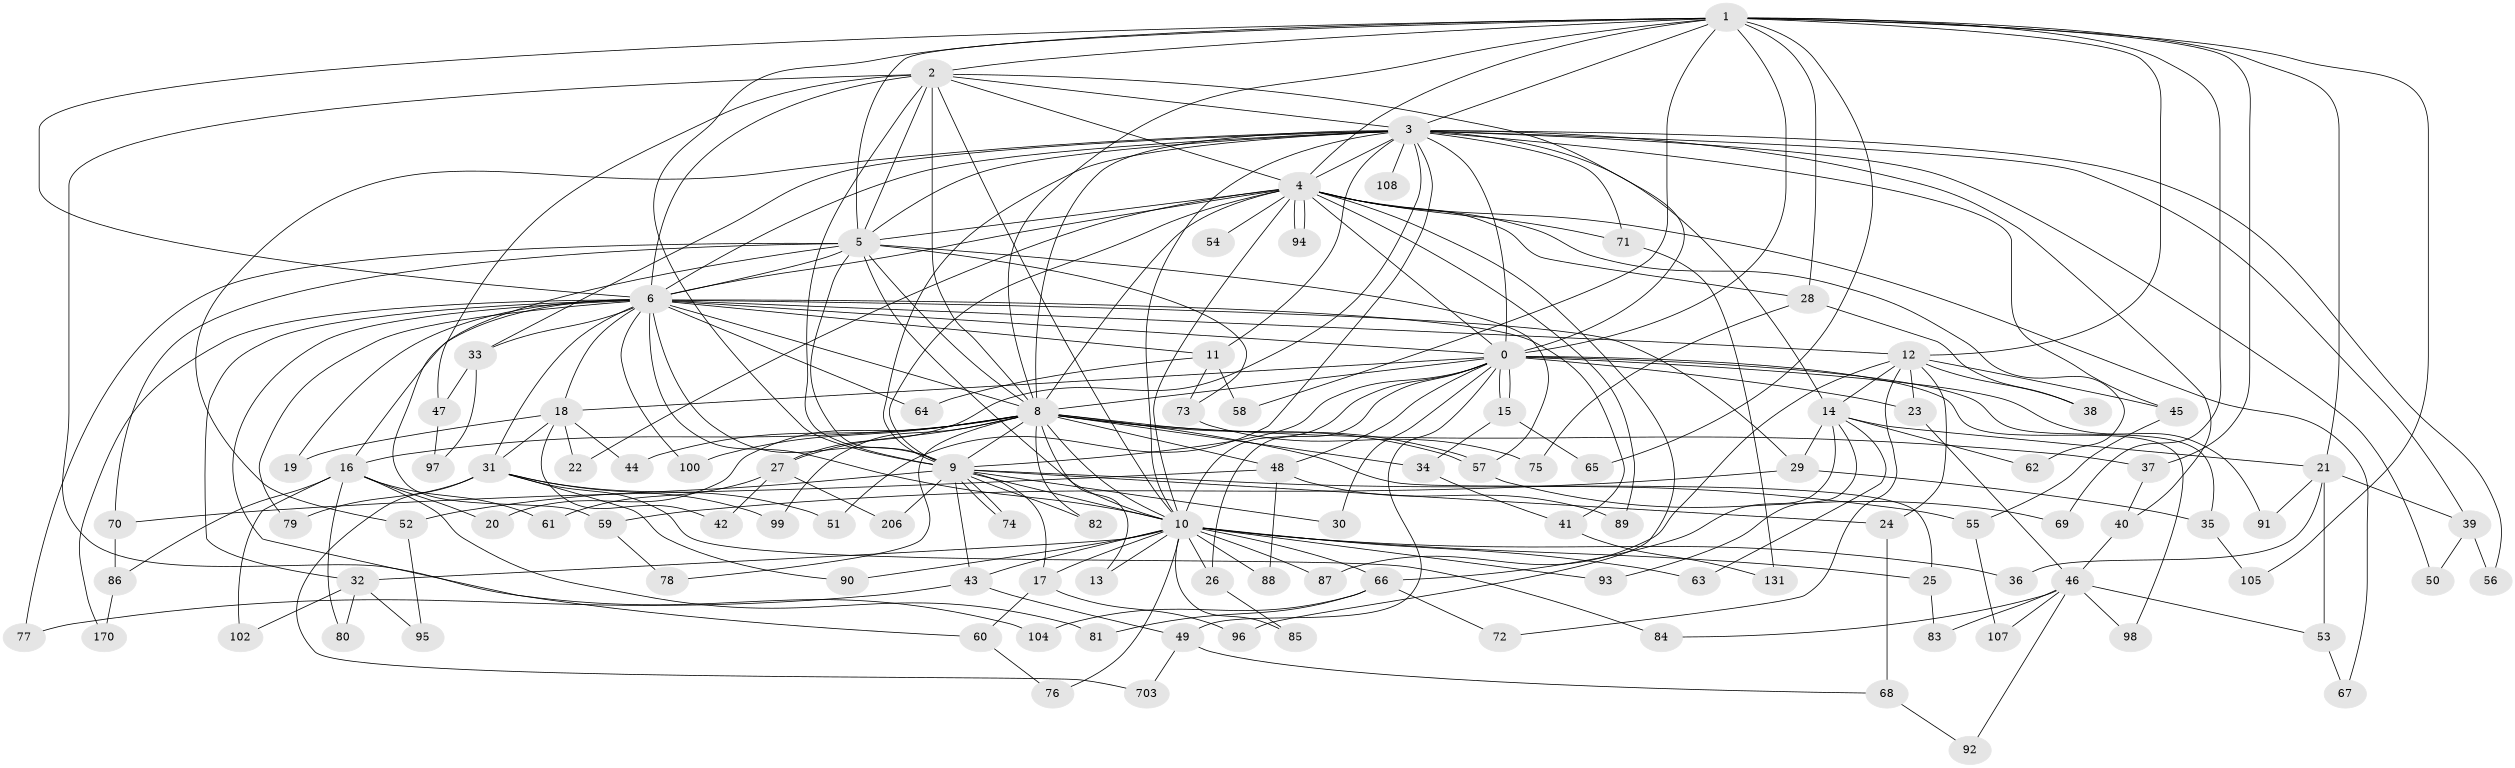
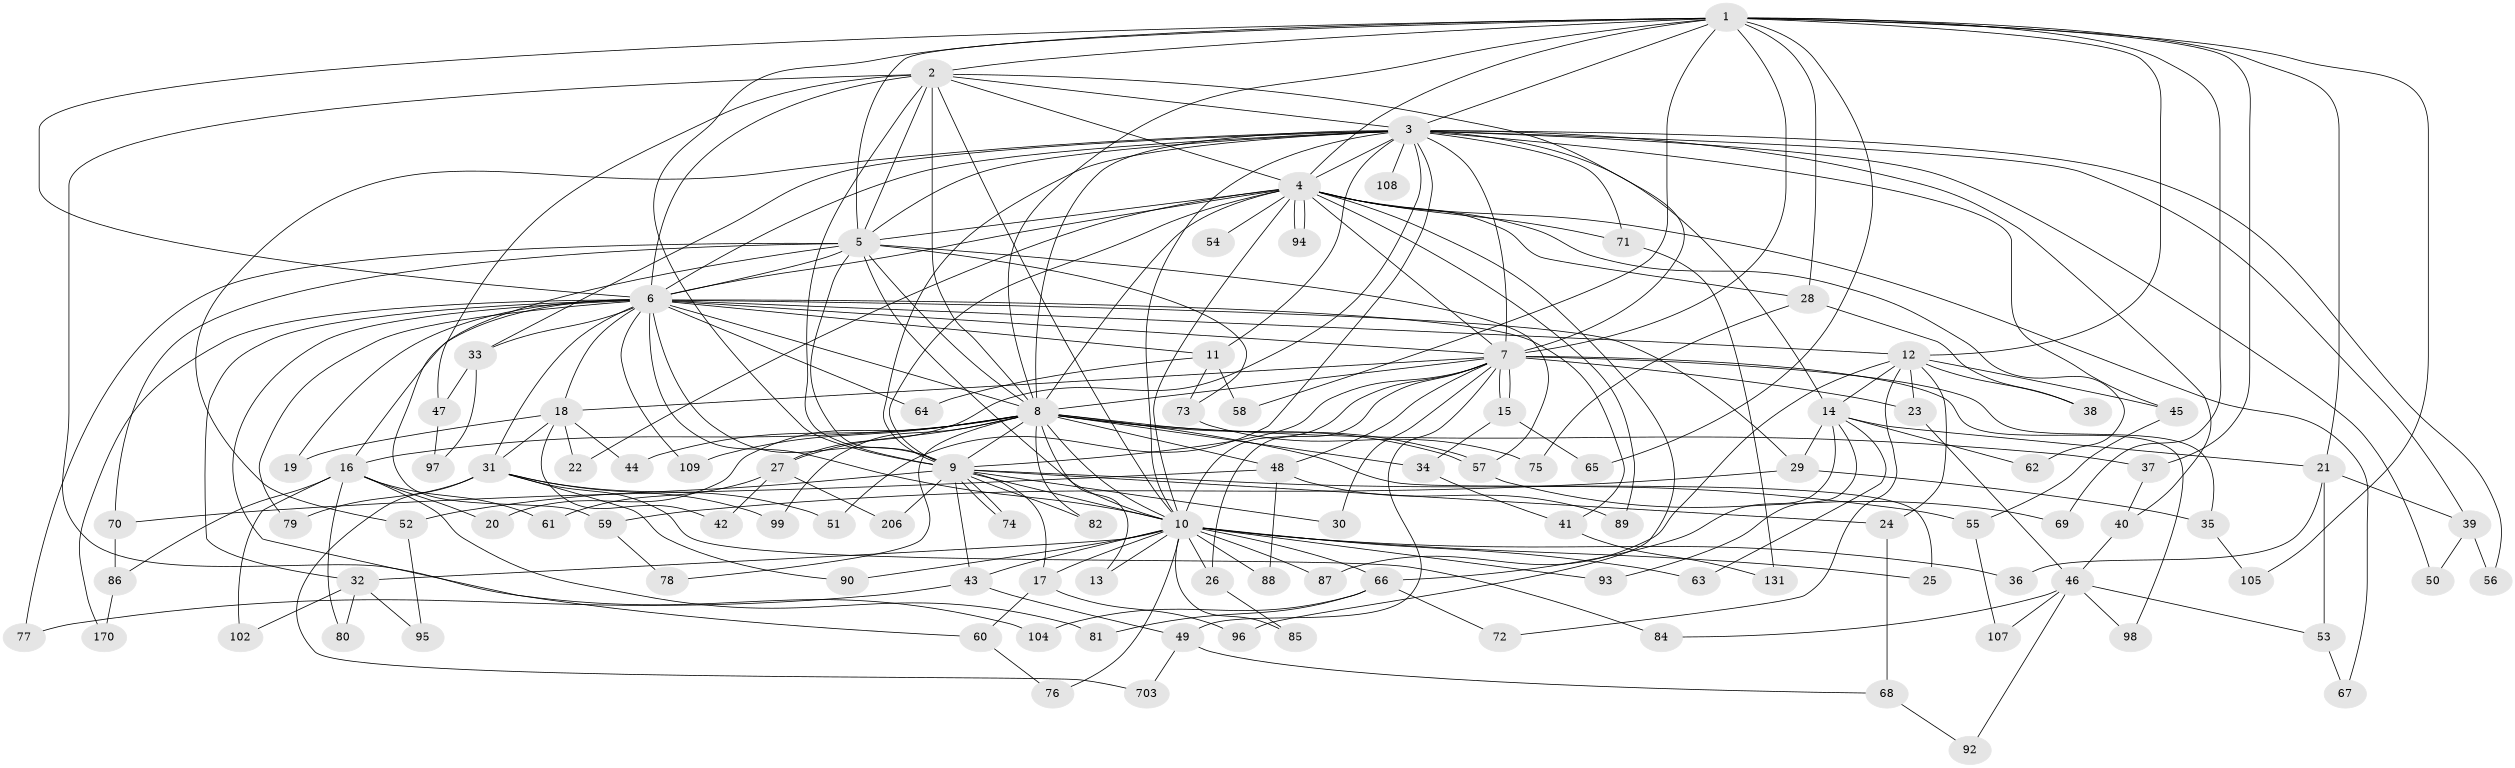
node "0": label "0" -> "7"
node "100": label "100" -> "109"
node "91": removed
node "83": removed
